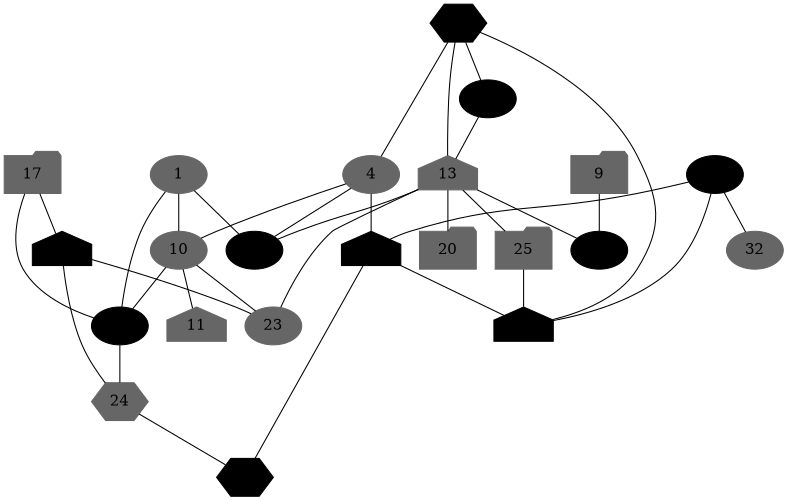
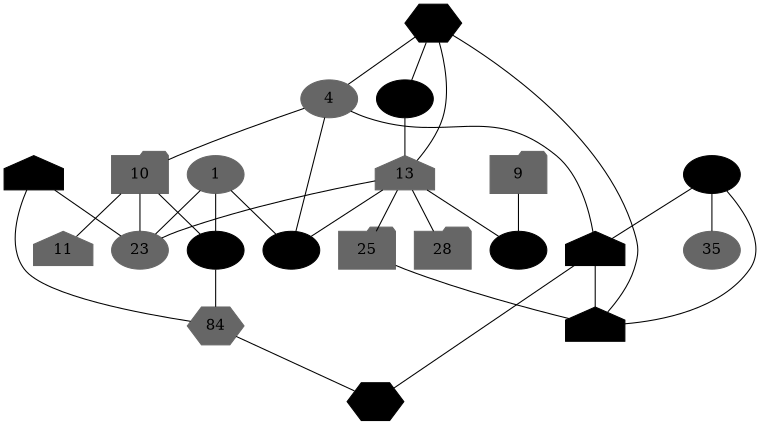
node "17": removed
edge "1" -- "10": now "1" -- "23"
node "10": shape ellipse -> folder
node "20": label "20" -> "28"
node "32": label "32" -> "35"
node "24": label "24" -> "84"
